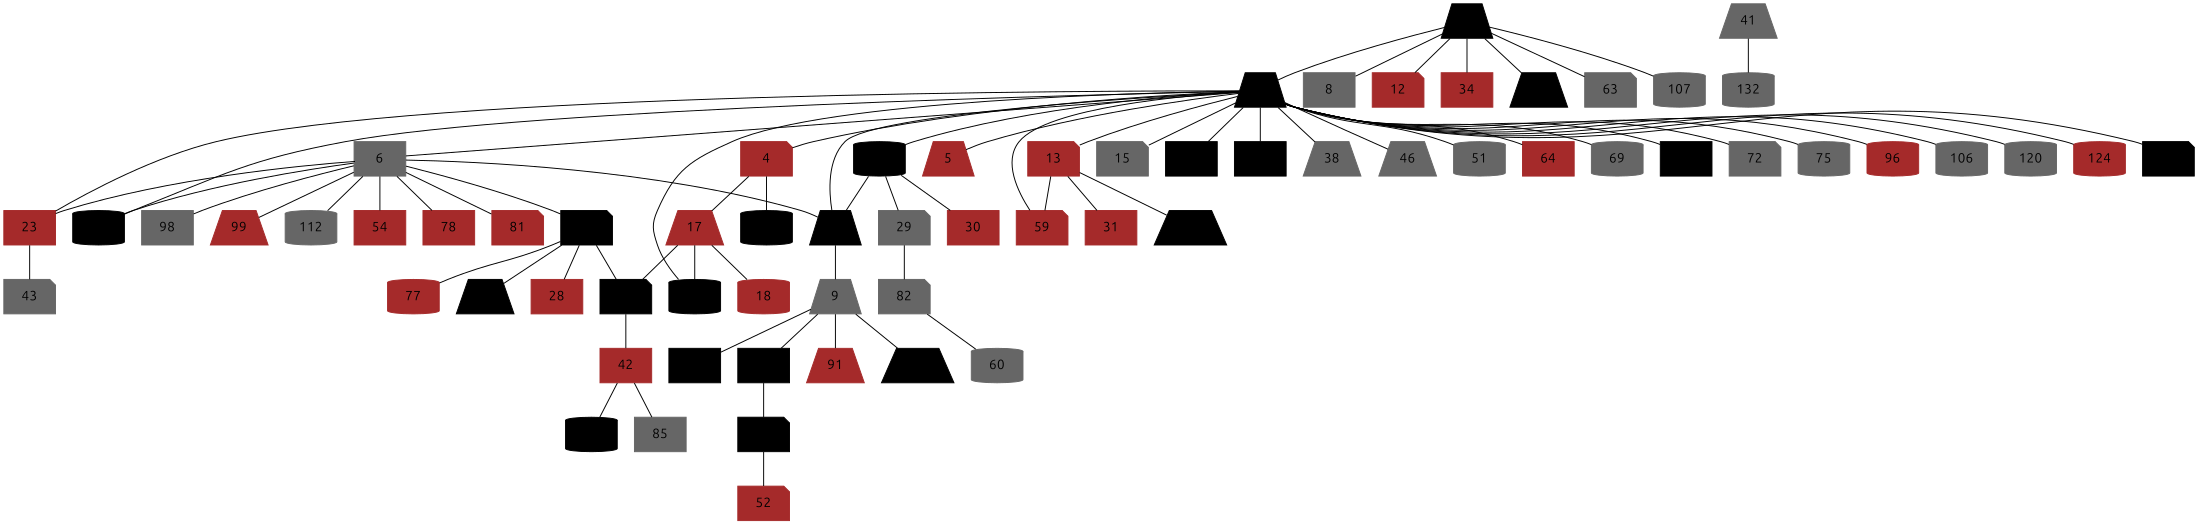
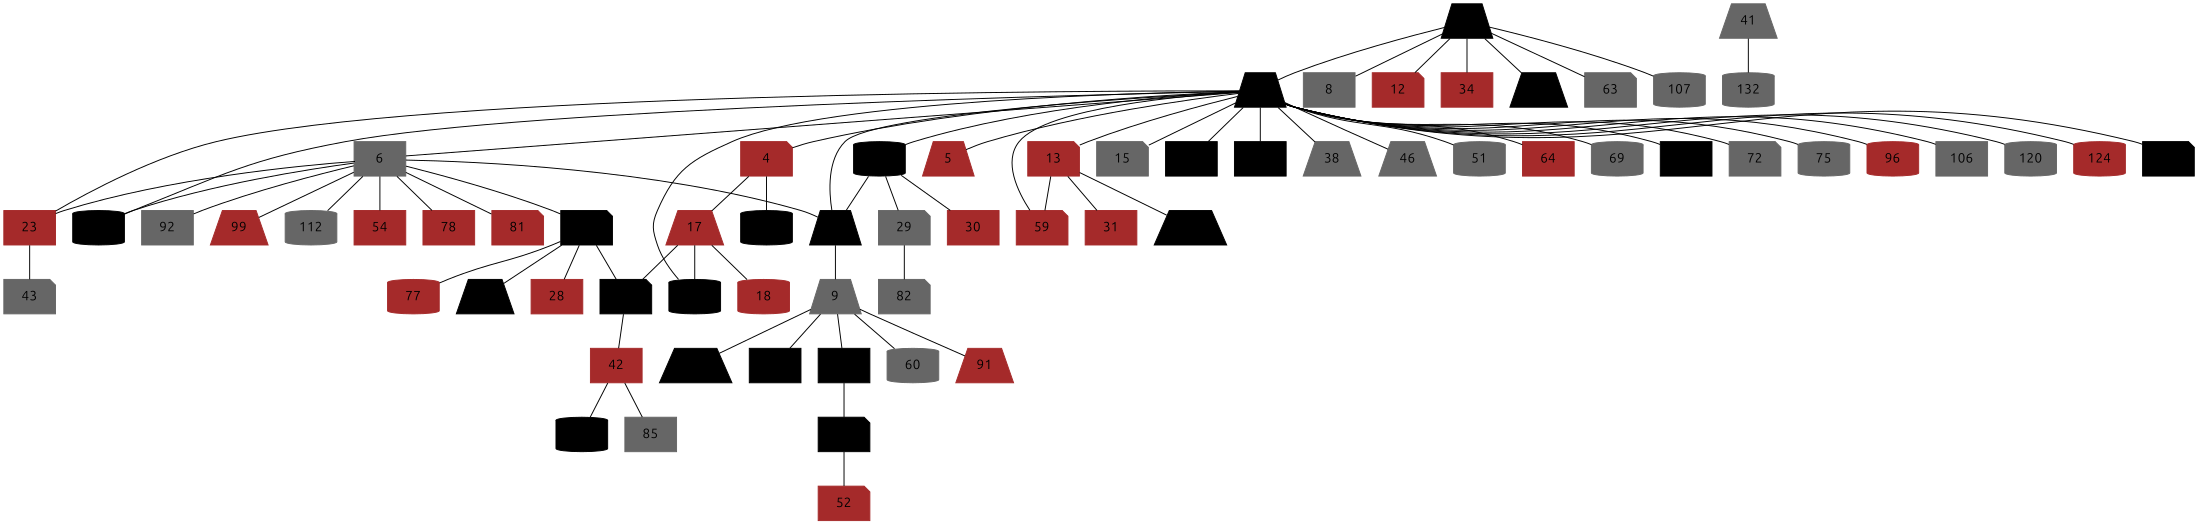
node "106": shape cylinder -> box
node "98": label "98" -> "92"
edge "82" -- "60": now "9" -- "60"
